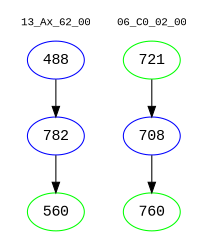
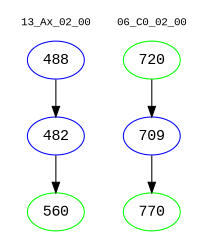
cluster "13_Ax_62_00": label "13_Ax_62_00" -> "13_Ax_02_00"
node "721": label "721" -> "720"
node "782": label "782" -> "482"
node "708": label "708" -> "709"
node "760": label "760" -> "770"
